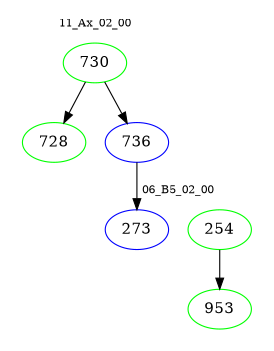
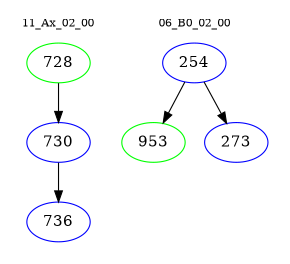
node "730": color green -> blue
edge "730" -> "728": reversed
edge "736" -> "273": now "254" -> "273"
cluster "06_B5_02_00": label "06_B5_02_00" -> "06_B0_02_00"
node "254": color green -> blue
